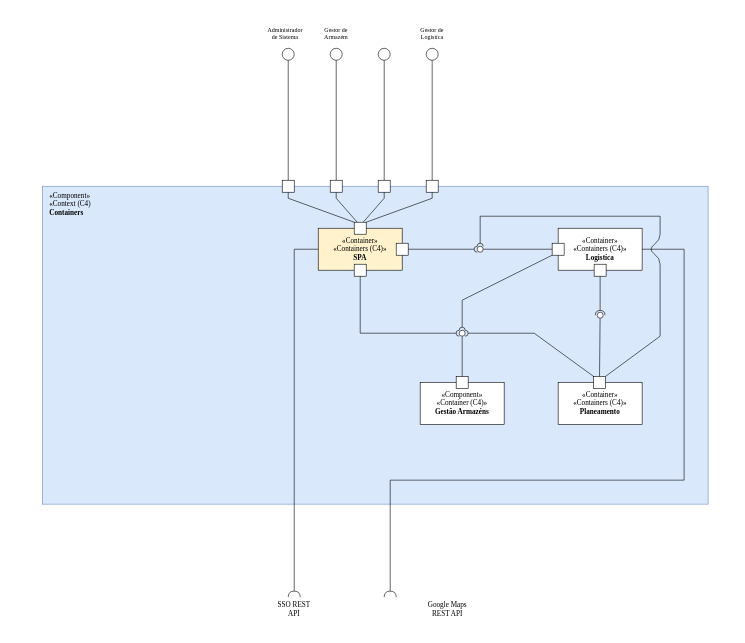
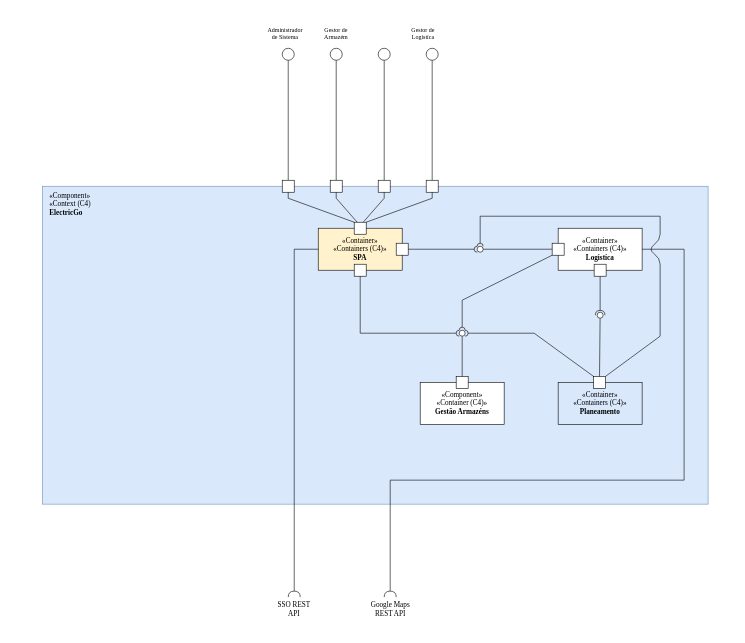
node "Gestor de Logistíca": moved (432, 33) -> (423, 33)
node "«Component» «Context (C4) Containers": label "«Component» «Context (C4) Containers" -> "«Component» «Context (C4) ElectricGo"
node "«Container» «Containers (C4)» Planeamento": fillcolor #ffffff -> #dae8fc
node "Google Maps REST API": moved (447, 609) -> (390, 609)
